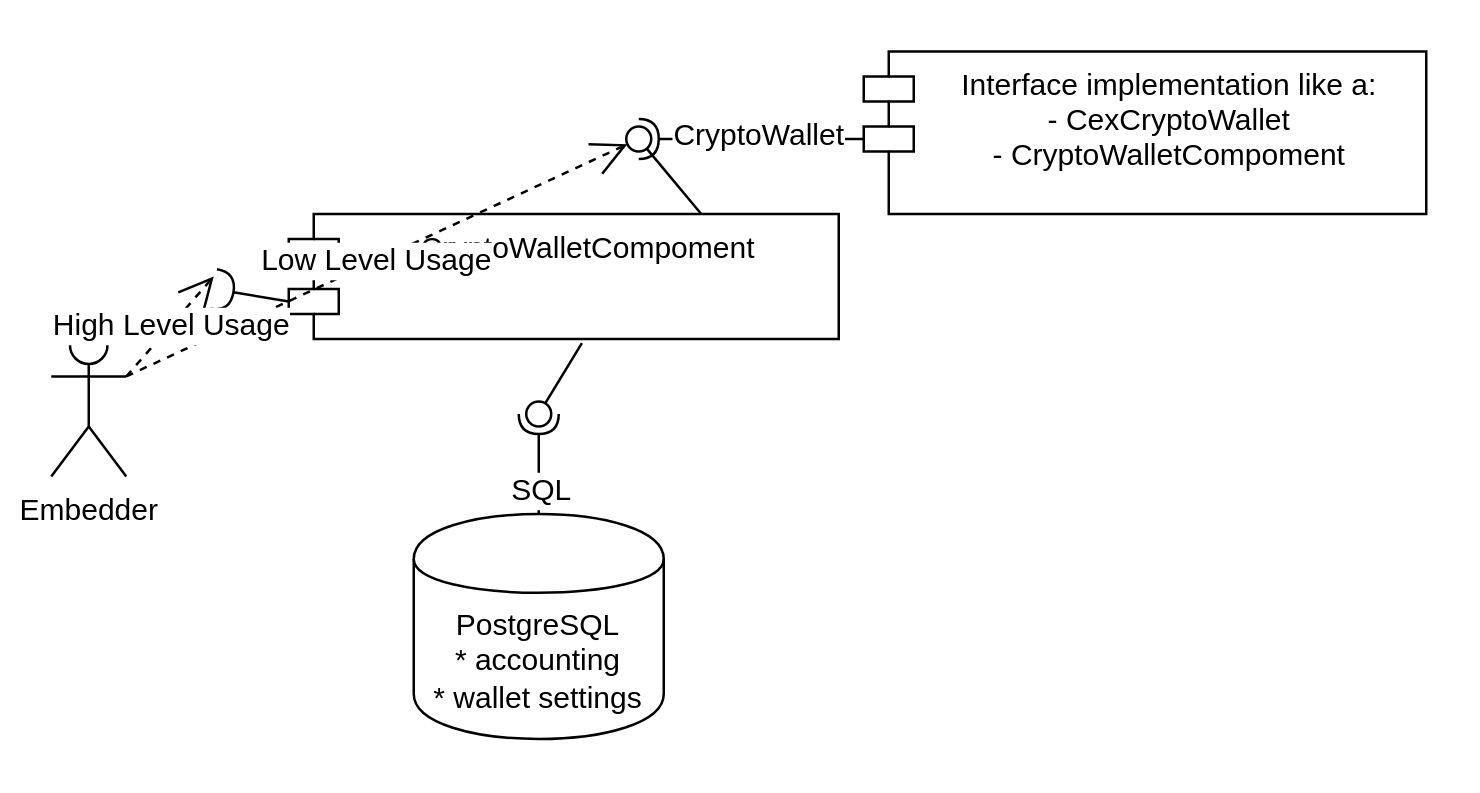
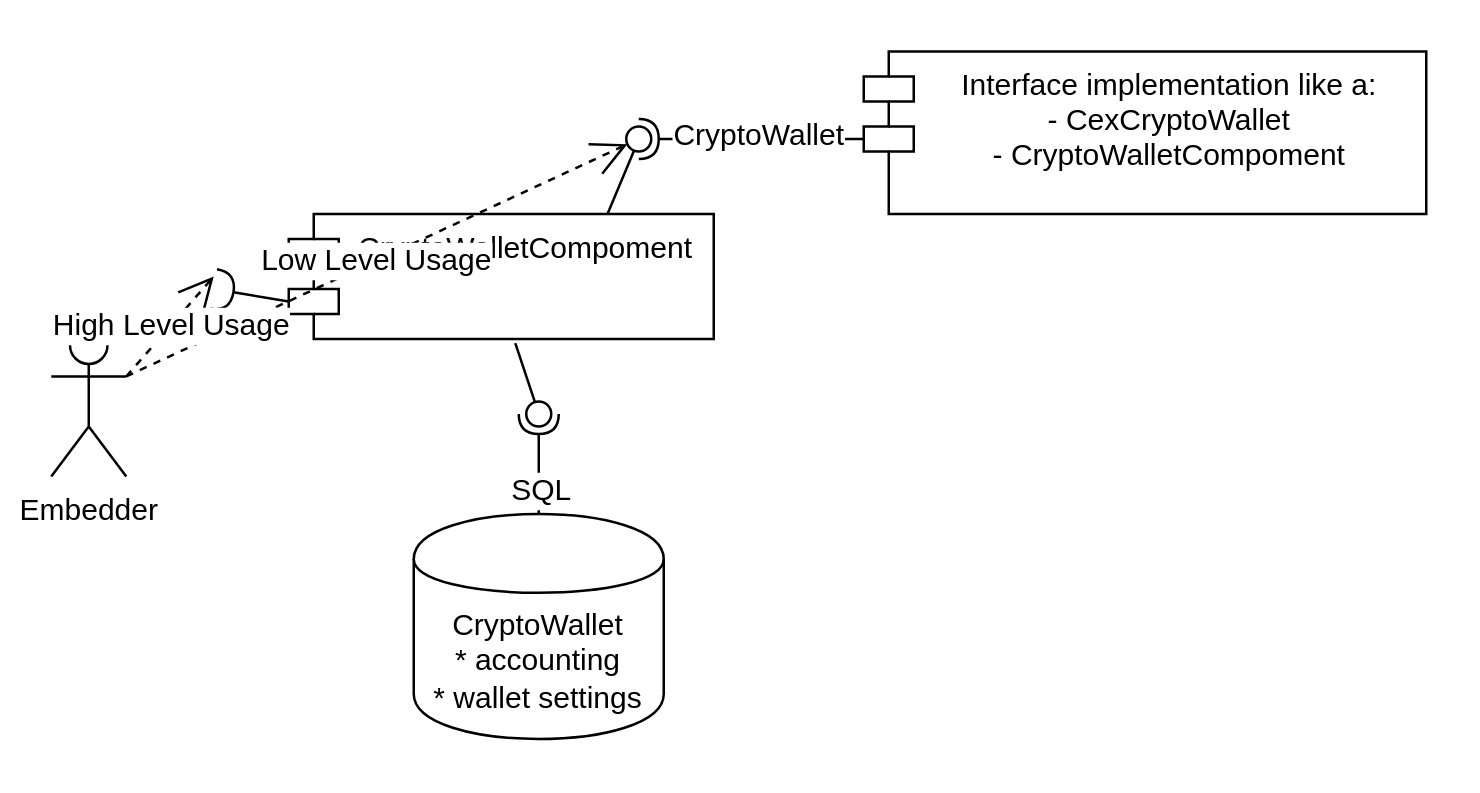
node "CryptoWalletCompoment": size 550x125 -> 425x125
node "PostgreSQL * accounting * wallet settings": label "PostgreSQL * accounting * wallet settings" -> "CryptoWallet * accounting * wallet settings"
